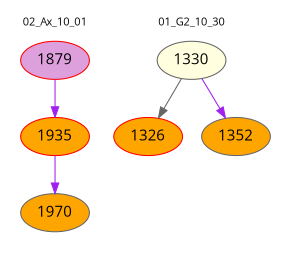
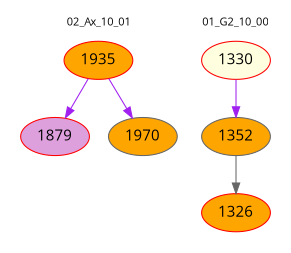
cluster "01_G2_10_30": label "01_G2_10_30" -> "01_G2_10_00"
node "1330": color gray40 -> red
edge "1879" -> "1935": reversed
edge "1330" -> "1326": now "1352" -> "1326"
